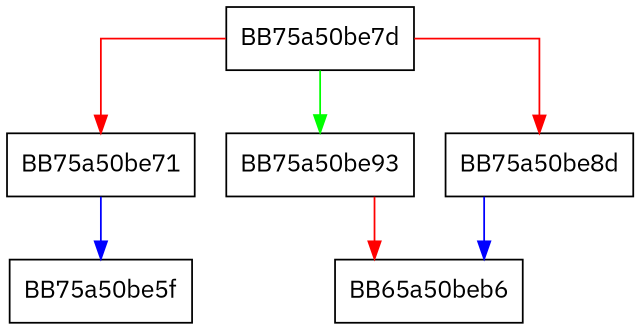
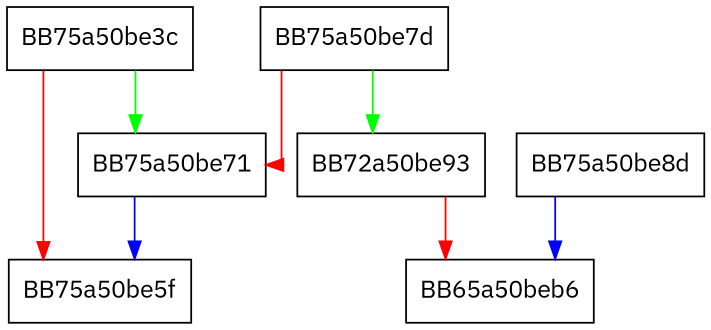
node "BB75a50be3c": added
edge "BB75a50be7d" -> "BB75a50be8d": removed
node "BB75a50be93": label "BB75a50be93" -> "BB72a50be93"
